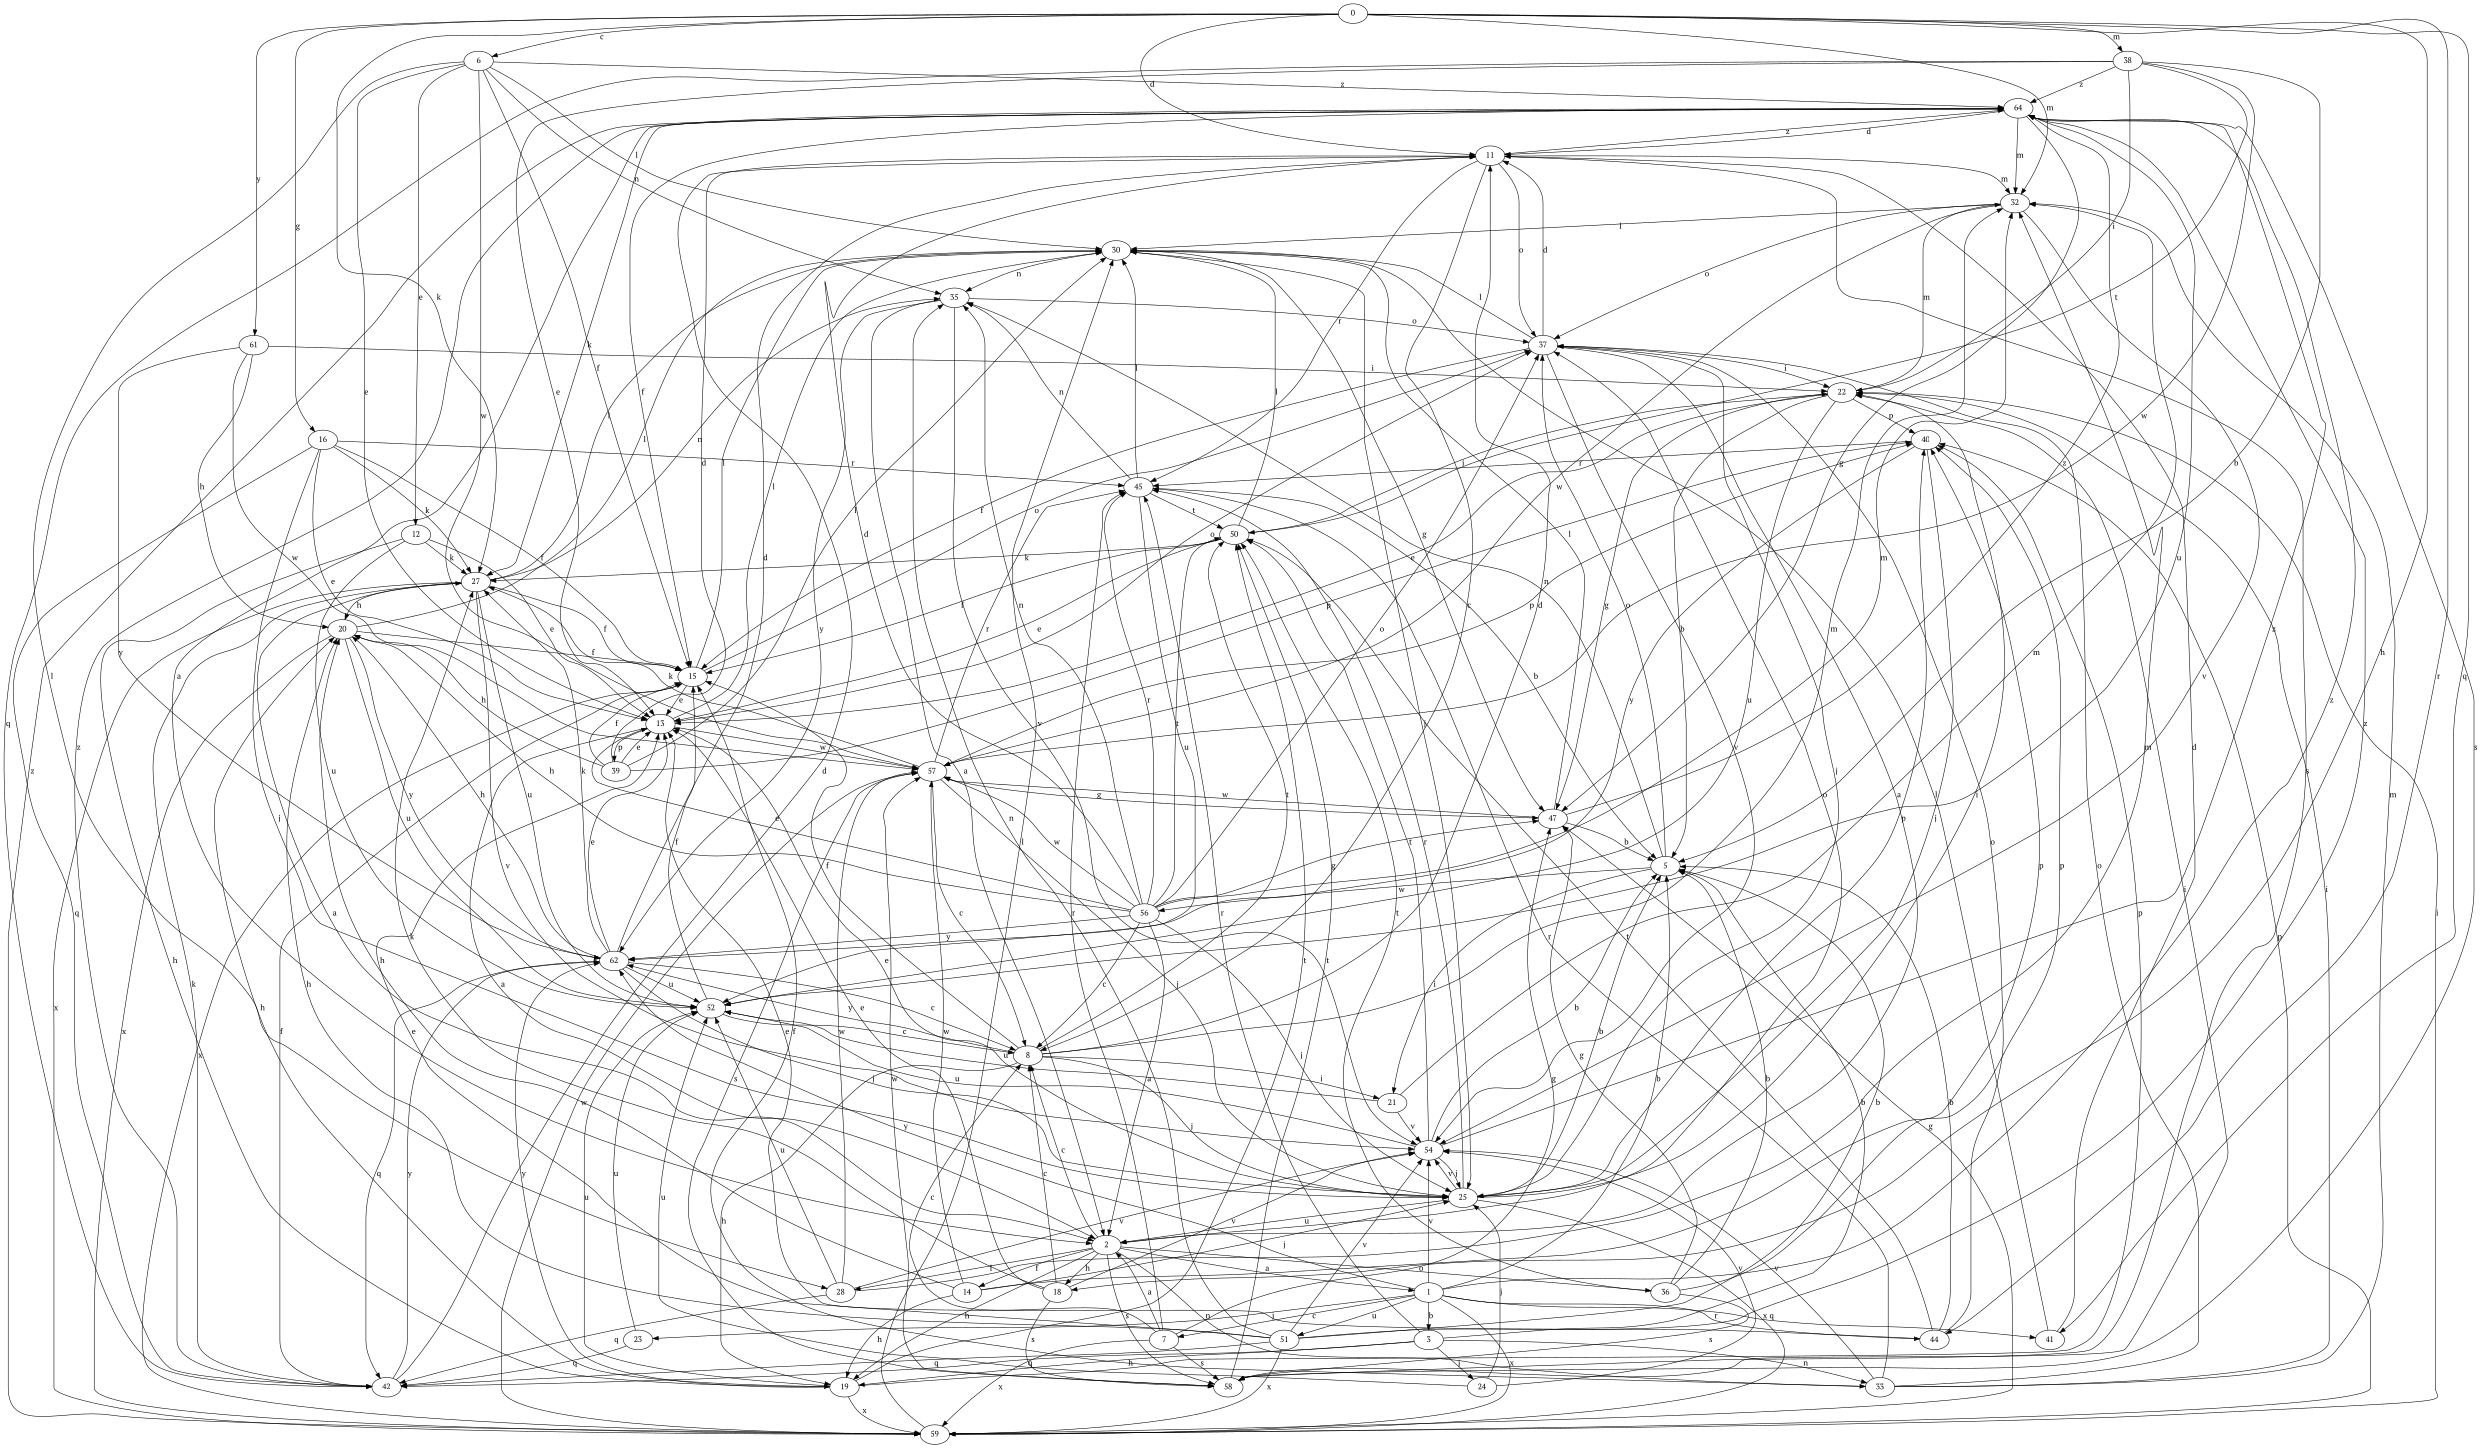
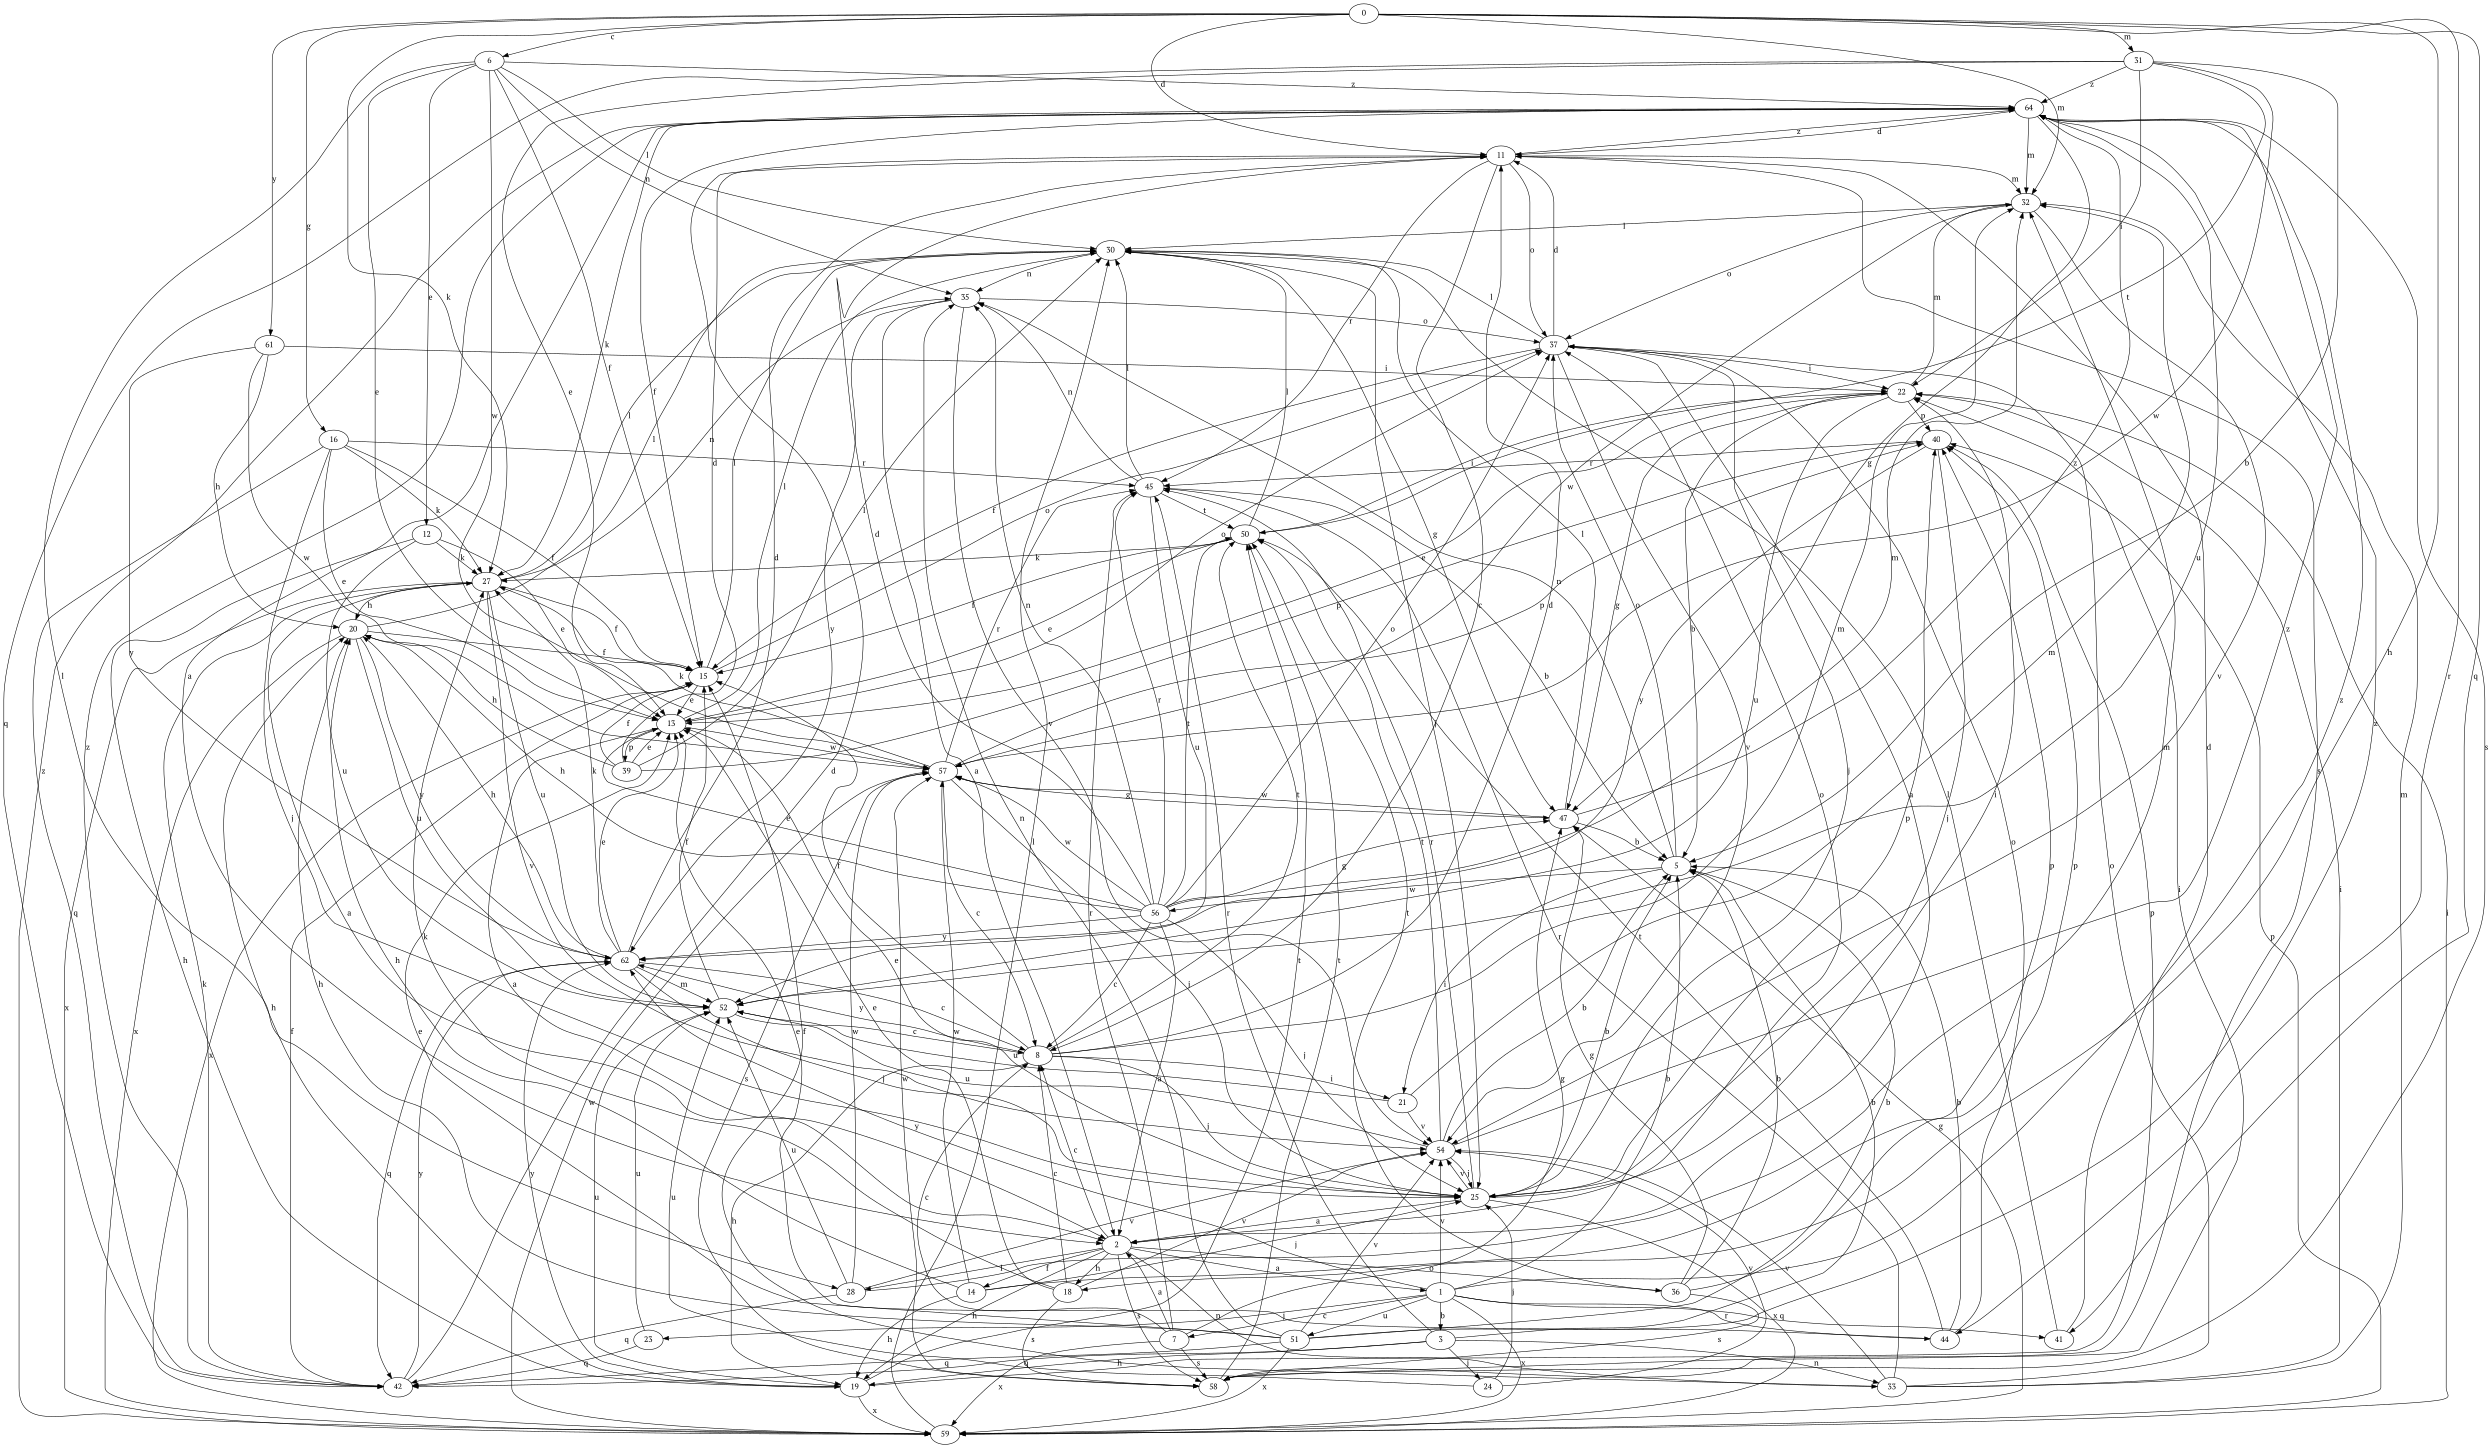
node "38": label "38" -> "31"
edge "62" -> "52": label "u" -> "m"
edge "25" -> "2": label "u" -> "a"
